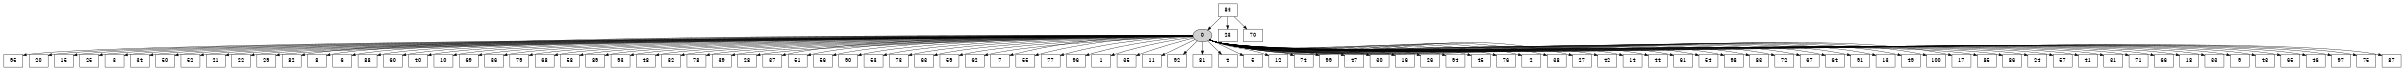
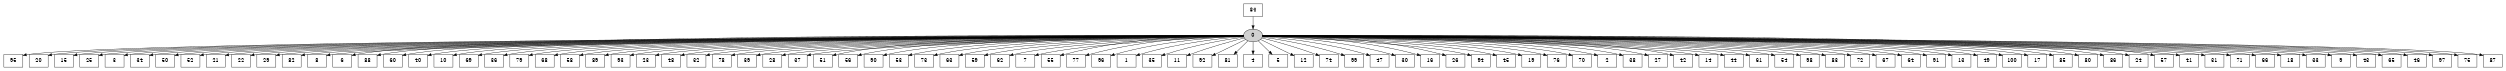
edge "84" -> "23": now "0" -> "23"
edge "84" -> "70": now "0" -> "70"
node "19": added
node "80": added
